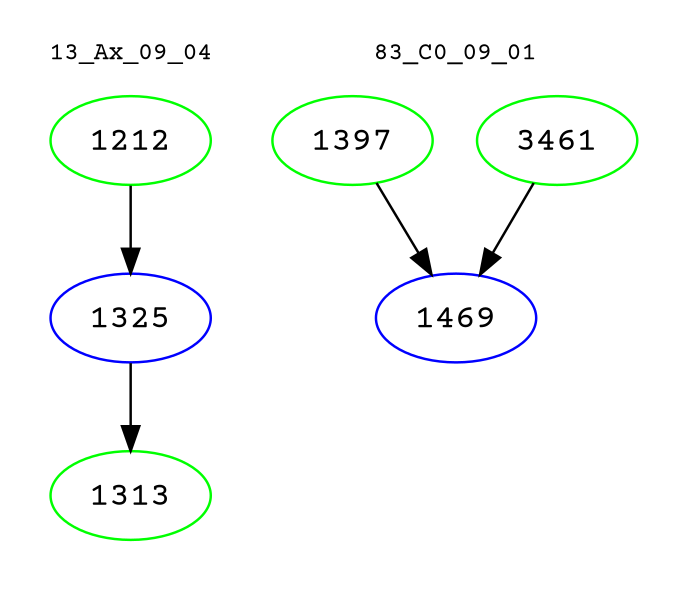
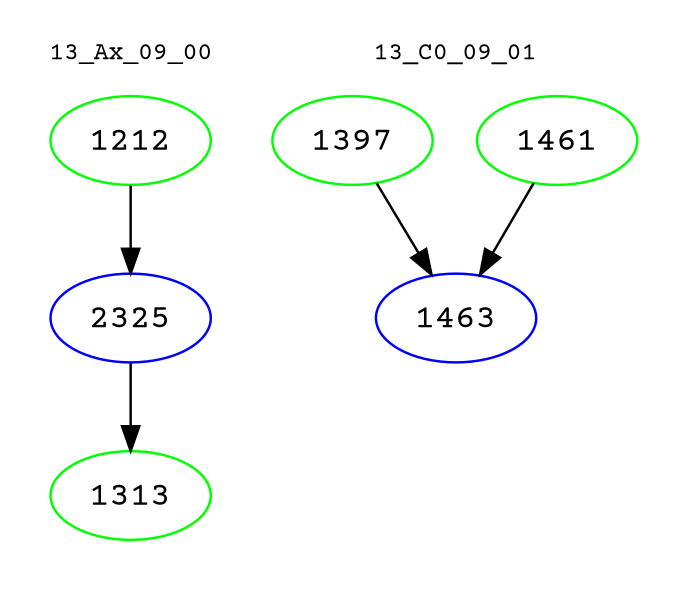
cluster "13_Ax_09_04": label "13_Ax_09_04" -> "13_Ax_09_00"
cluster "83_C0_09_01": label "83_C0_09_01" -> "13_C0_09_01"
node "3461": label "3461" -> "1461"
node "1325": label "1325" -> "2325"
node "1469": label "1469" -> "1463"
